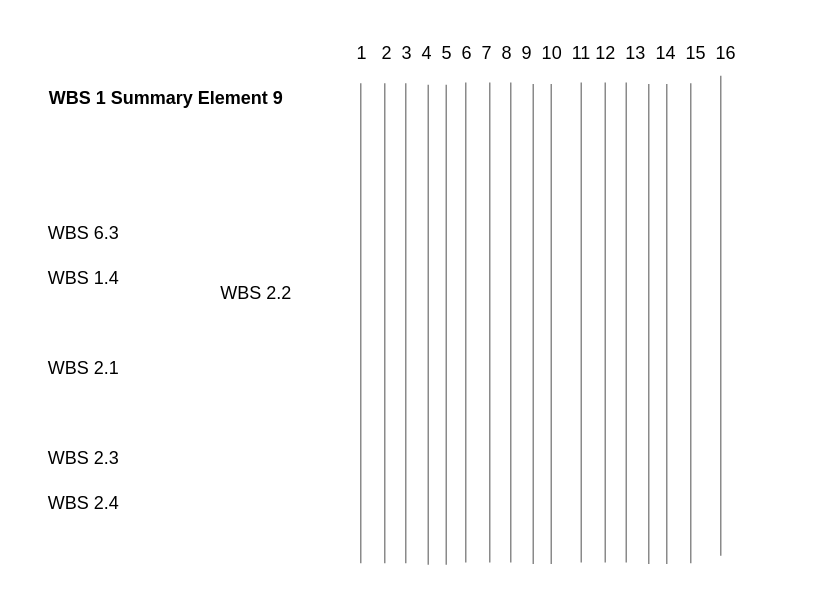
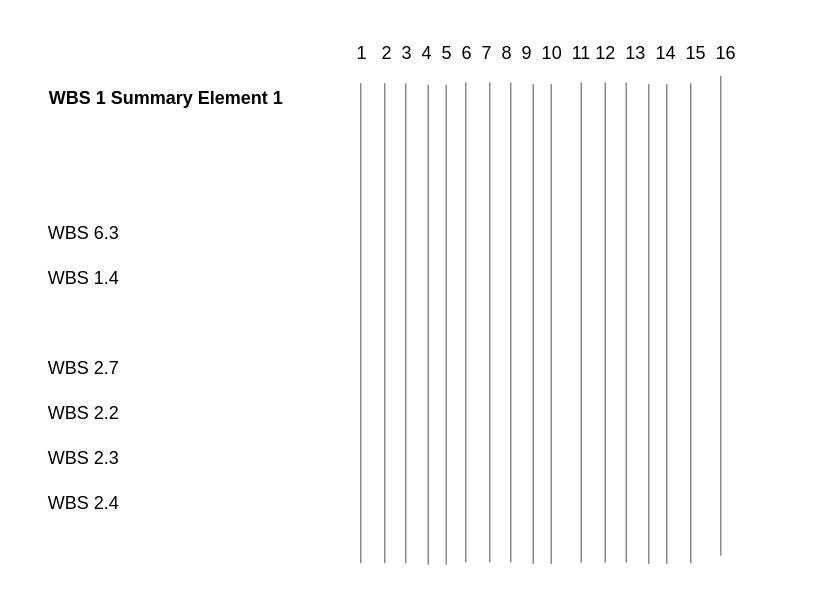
node "WBS 1 Summary Element 9": label "WBS 1 Summary Element 9" -> "WBS 1 Summary Element 1"
node "WBS 2.2": moved (256, 293) -> (83, 413)
node "WBS 2.1": label "WBS 2.1" -> "WBS 2.7"
